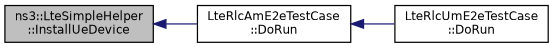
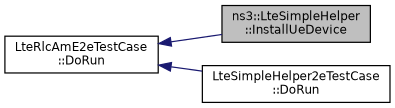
edge "LteRlcAmE2eTestCase ::DoRun" -> "ns3::LteSimpleHelper ::InstallUeDevice": reversed
node "LteRlcUmE2eTestCase ::DoRun": label "LteRlcUmE2eTestCase ::DoRun" -> "LteSimpleHelper2eTestCase ::DoRun"
